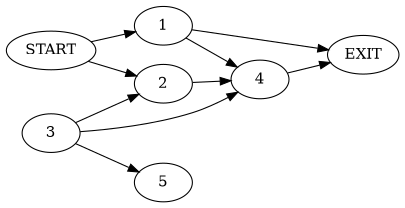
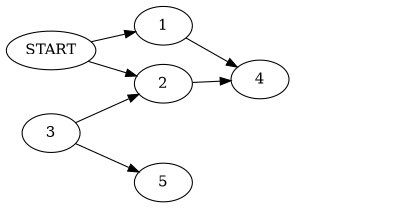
node "EXIT": removed
edge "3" -> "4": removed
